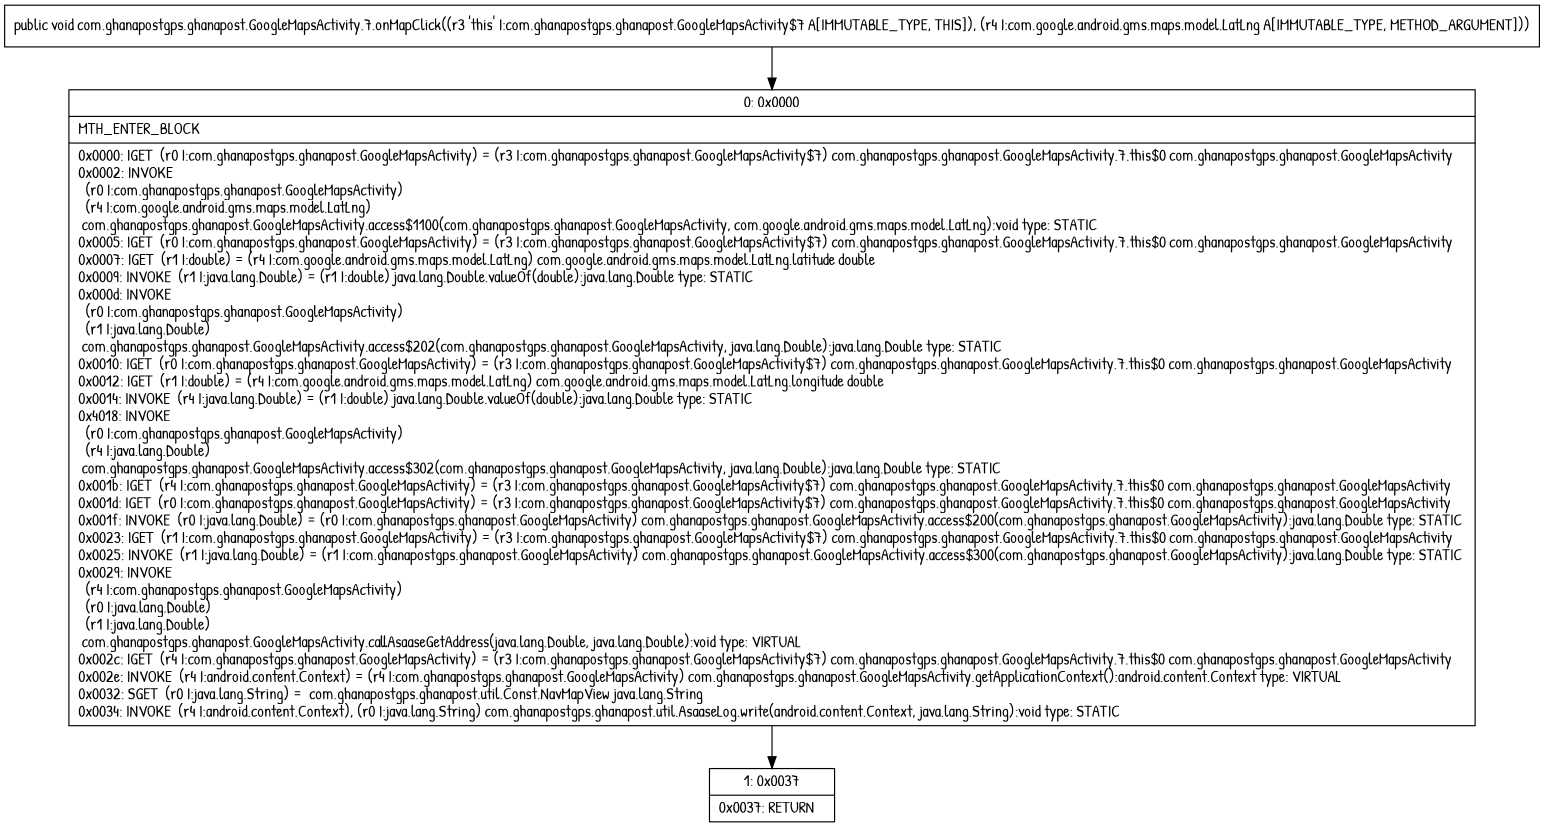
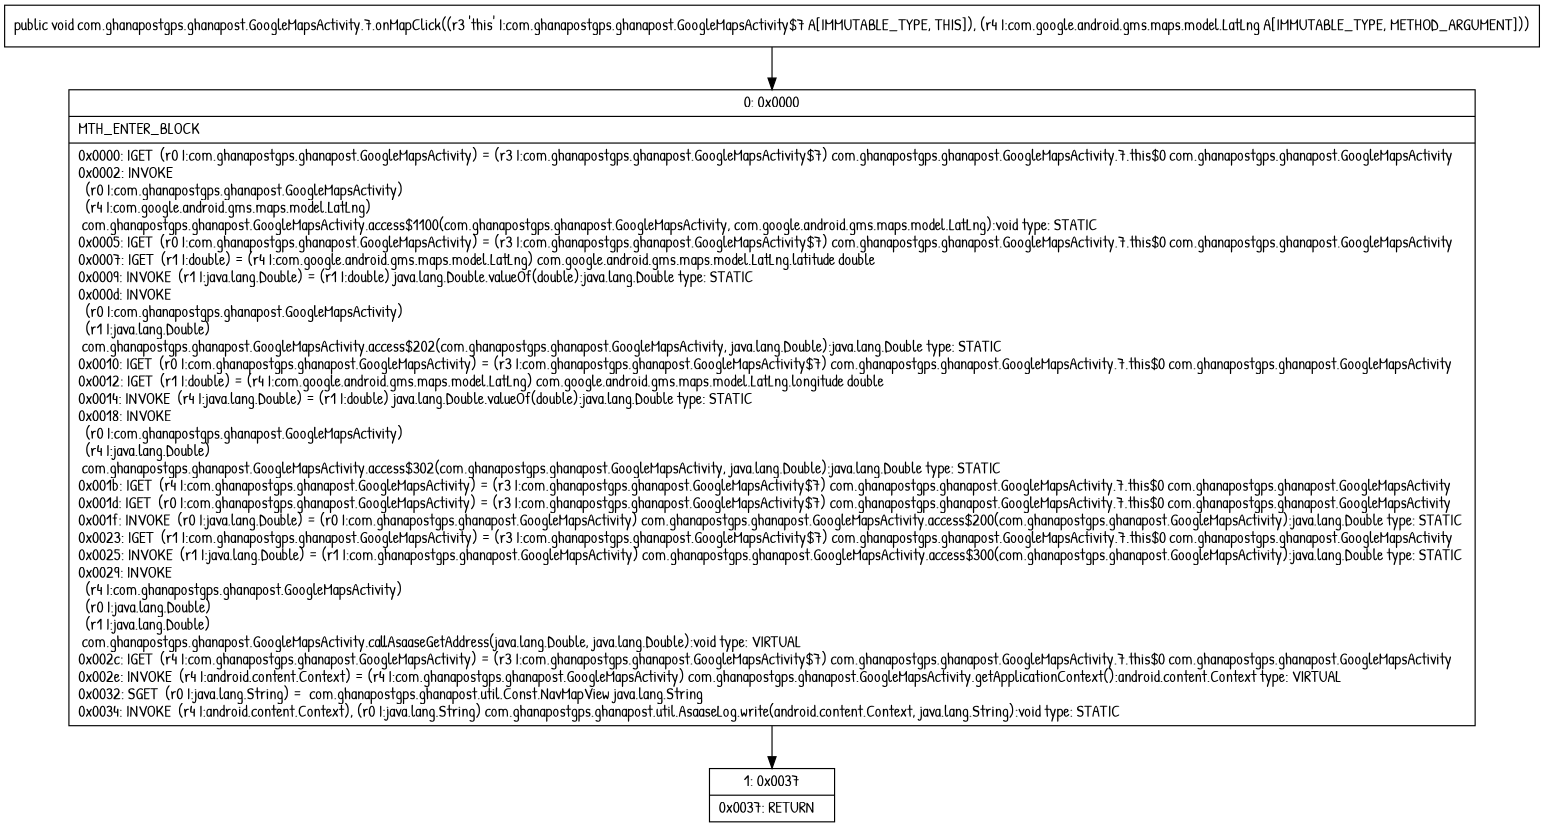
node "0: 0x0000": text "0x4018: INVOKE" -> "0x0018: INVOKE"
